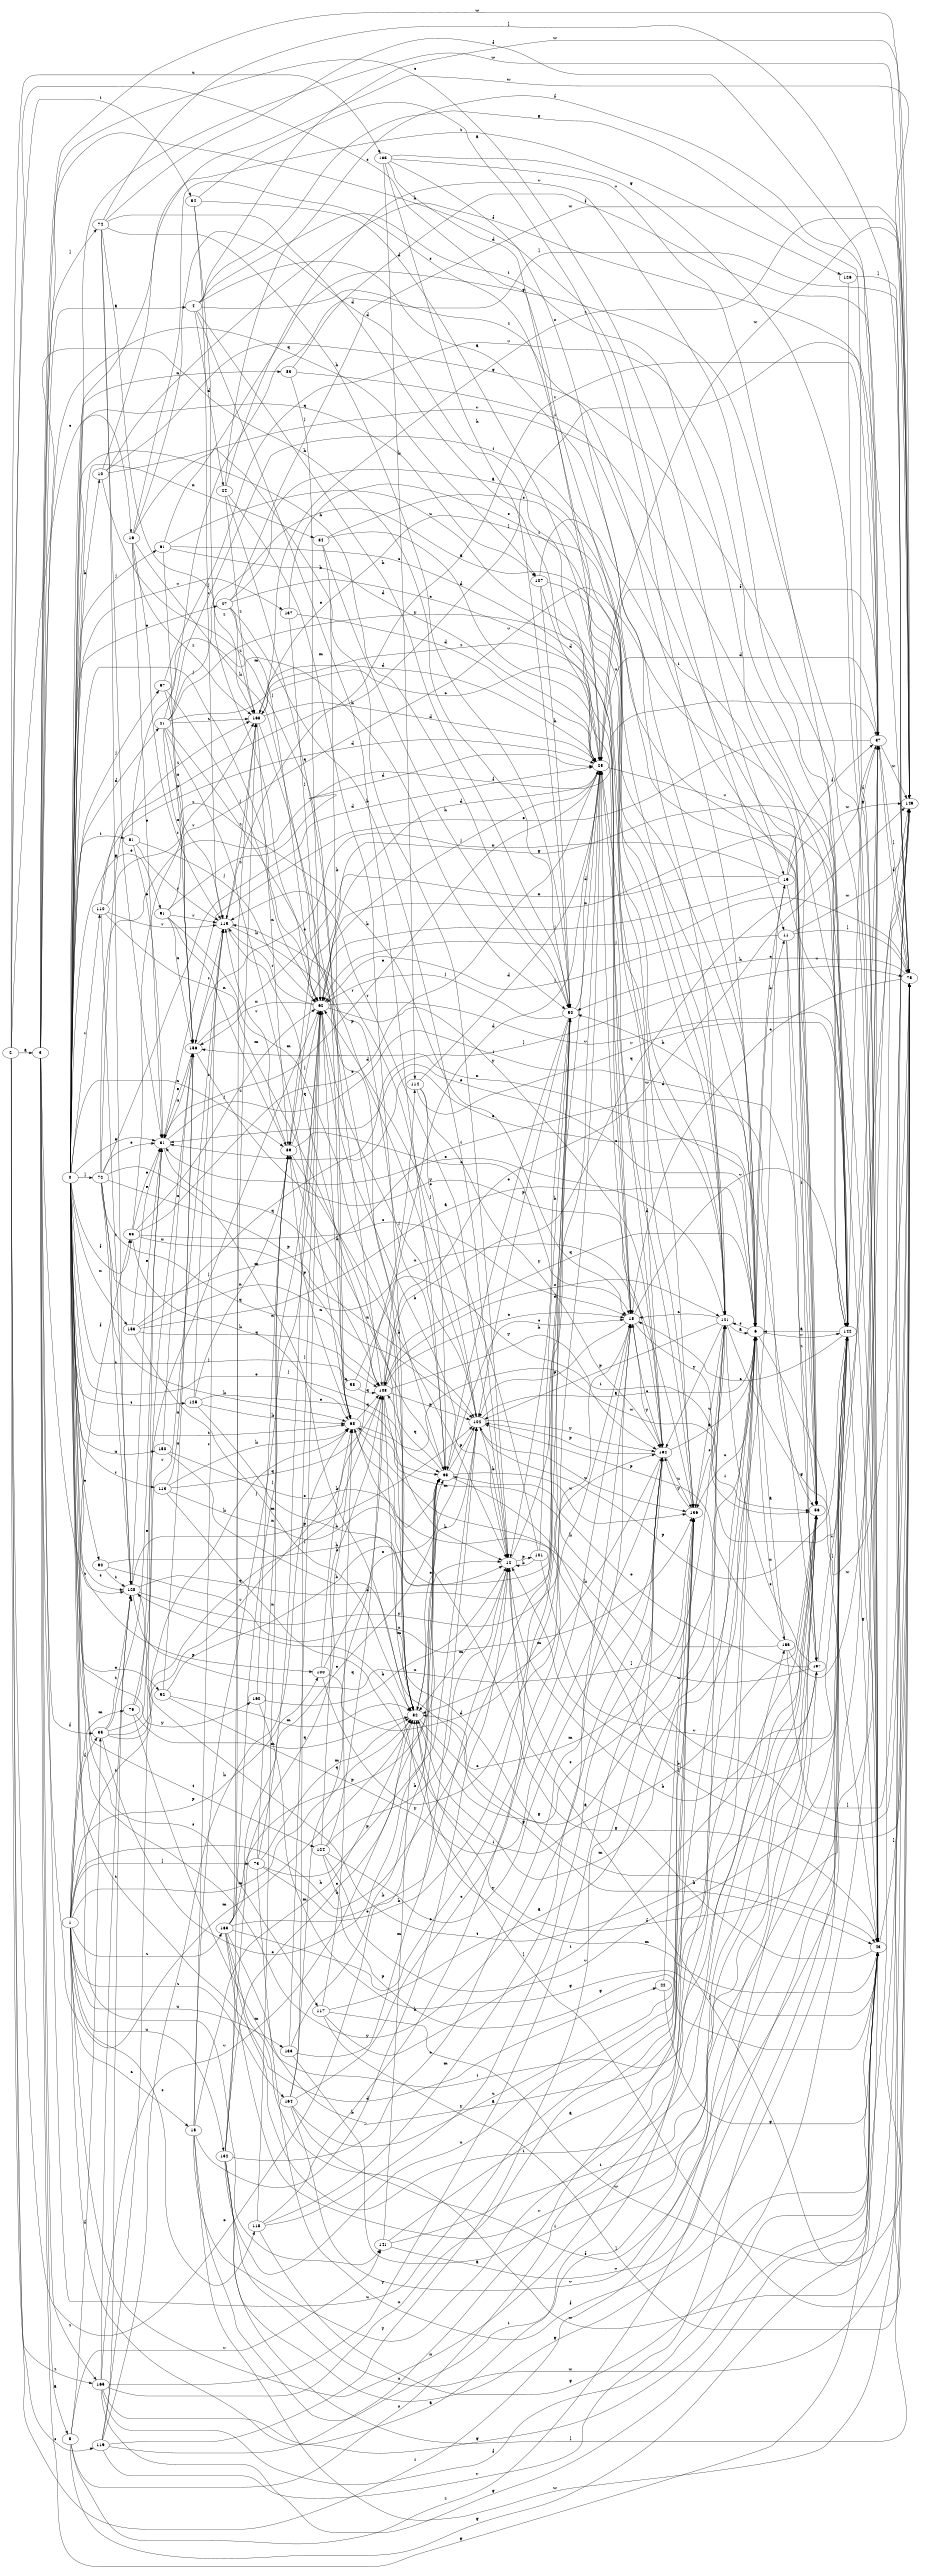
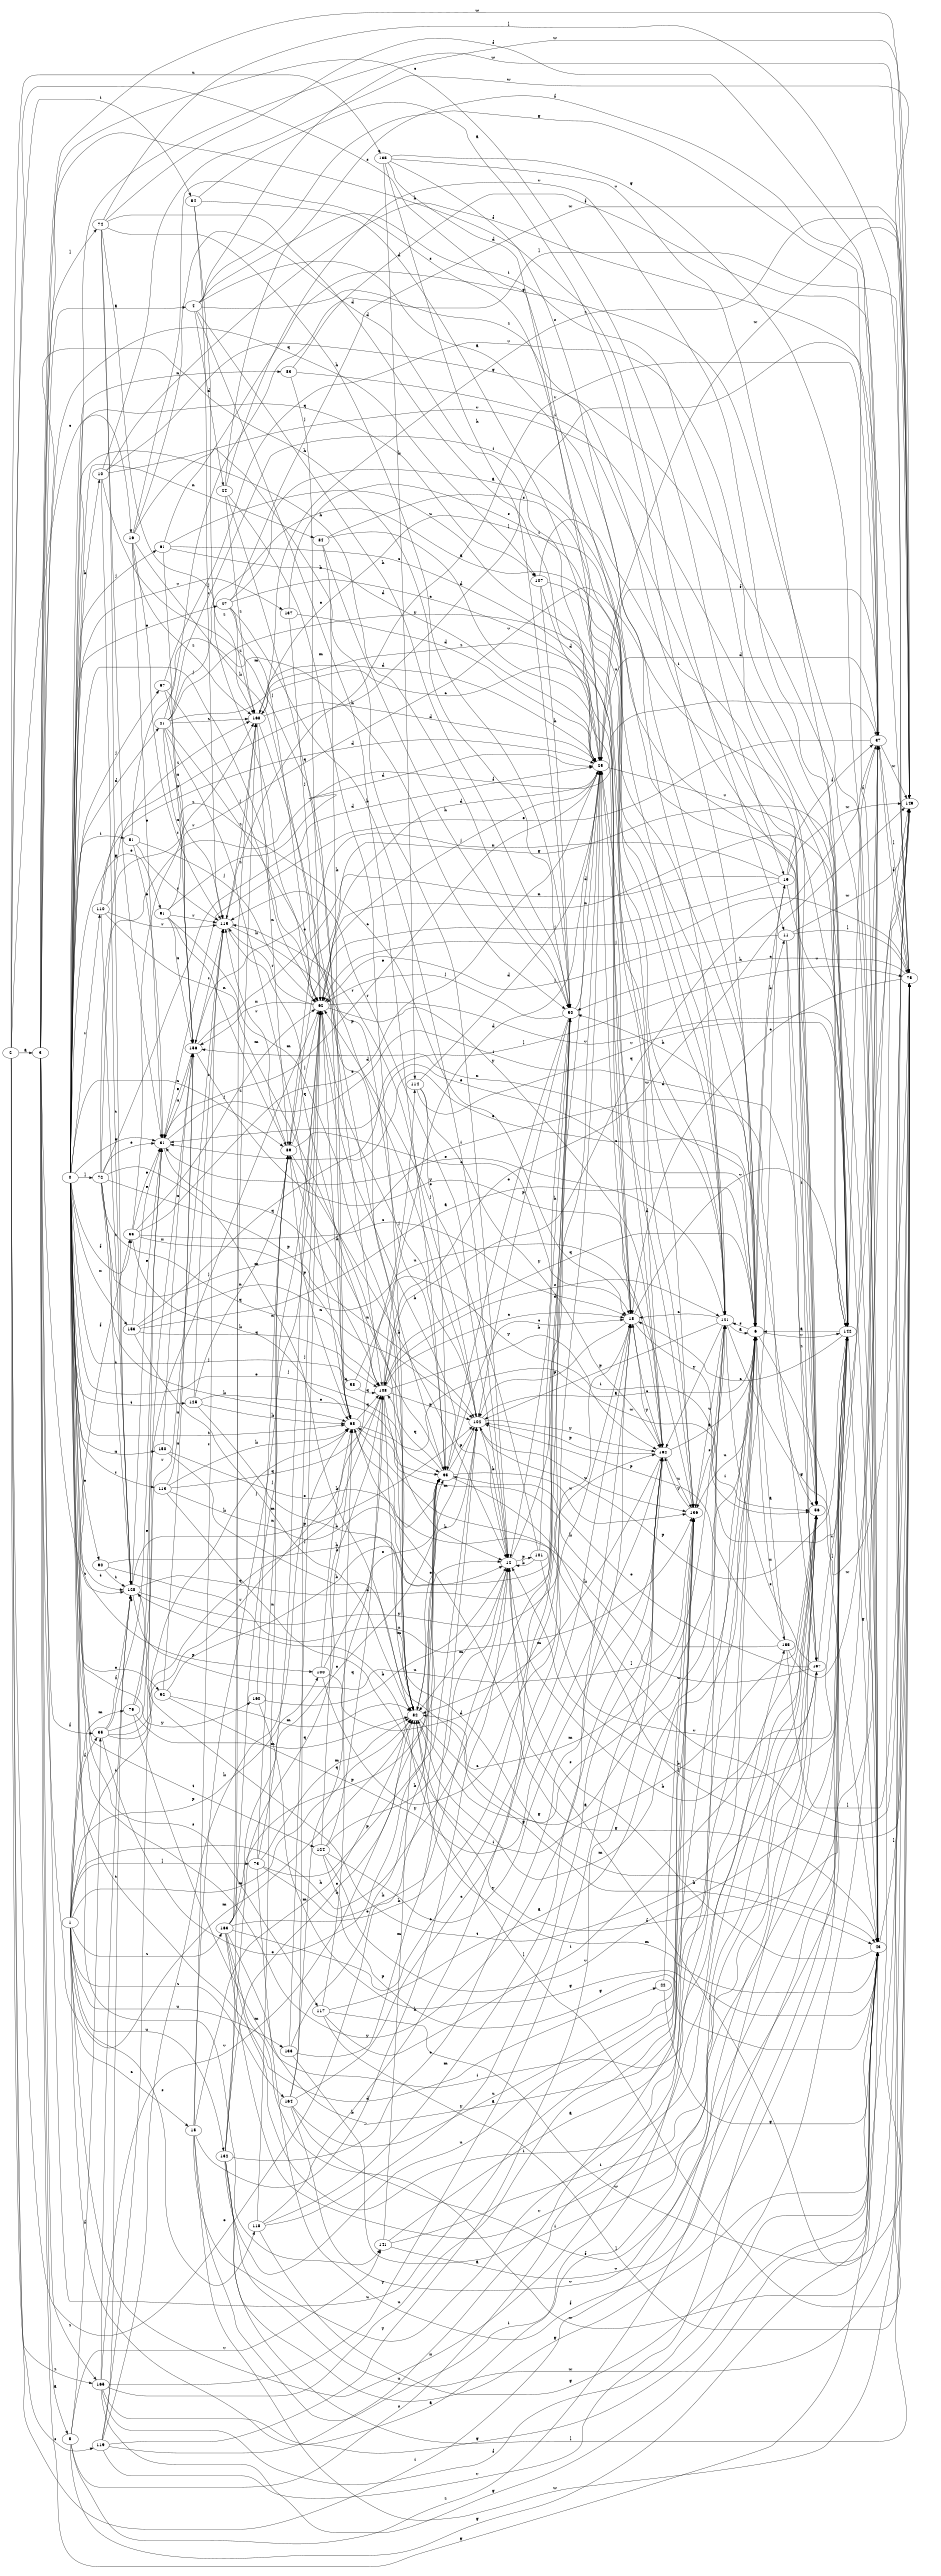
node "126": removed
edge "110" -> "18": label "b" -> "c"
edge "10" -> "128": added, label "t"
edge "35" -> "128": label "t" -> "f"
